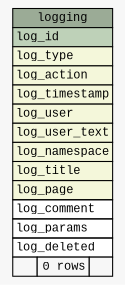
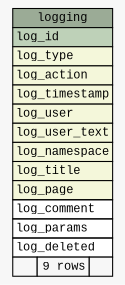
node "logging": text "0 rows" -> "9 rows"
